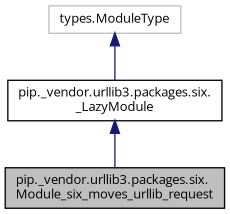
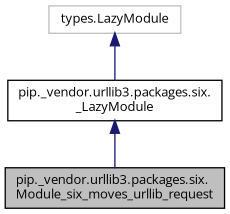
node "types.ModuleType": label "types.ModuleType" -> "types.LazyModule"
